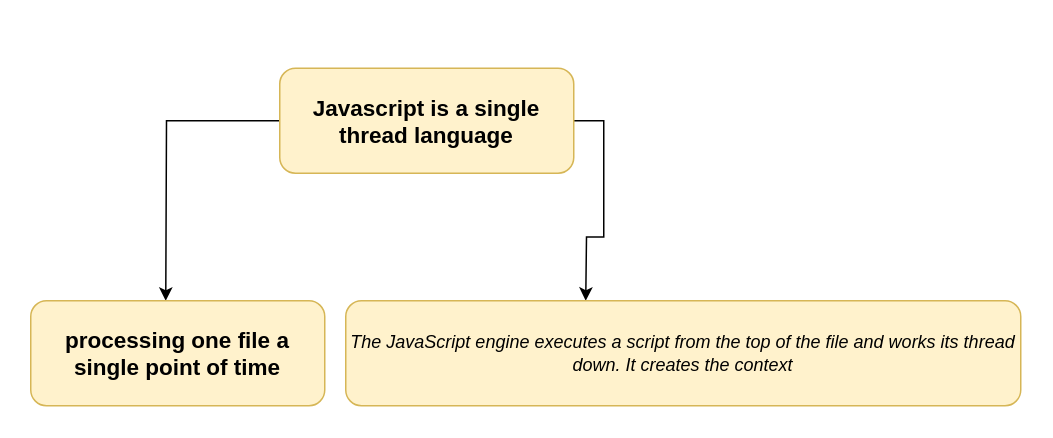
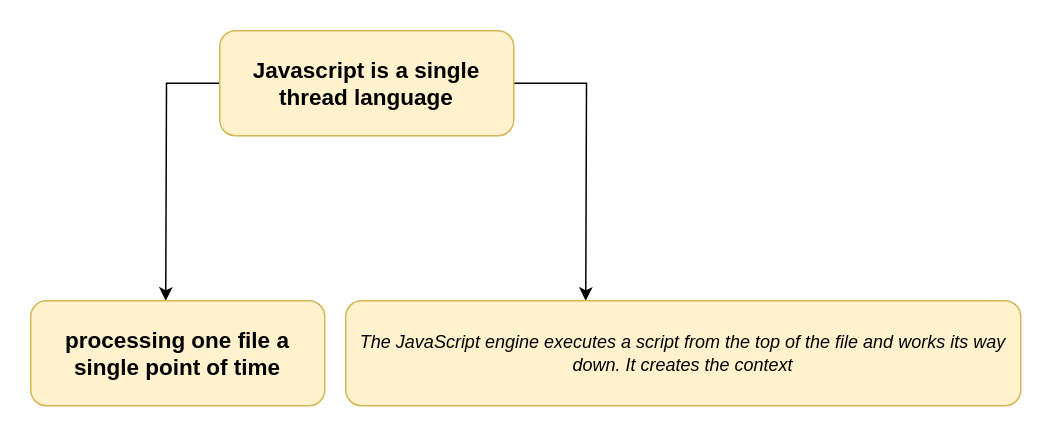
node "Javascript is a single thread language": moved (427, 121) -> (367, 83)
node "The JavaScript engine executes a script from the top of the file and works its thread down. It creates the context": label "The JavaScript engine executes a script from the top of the file and works its thread down. It creates the context" -> "The JavaScript engine executes a script from the top of the file and works its way down. It creates the context"
